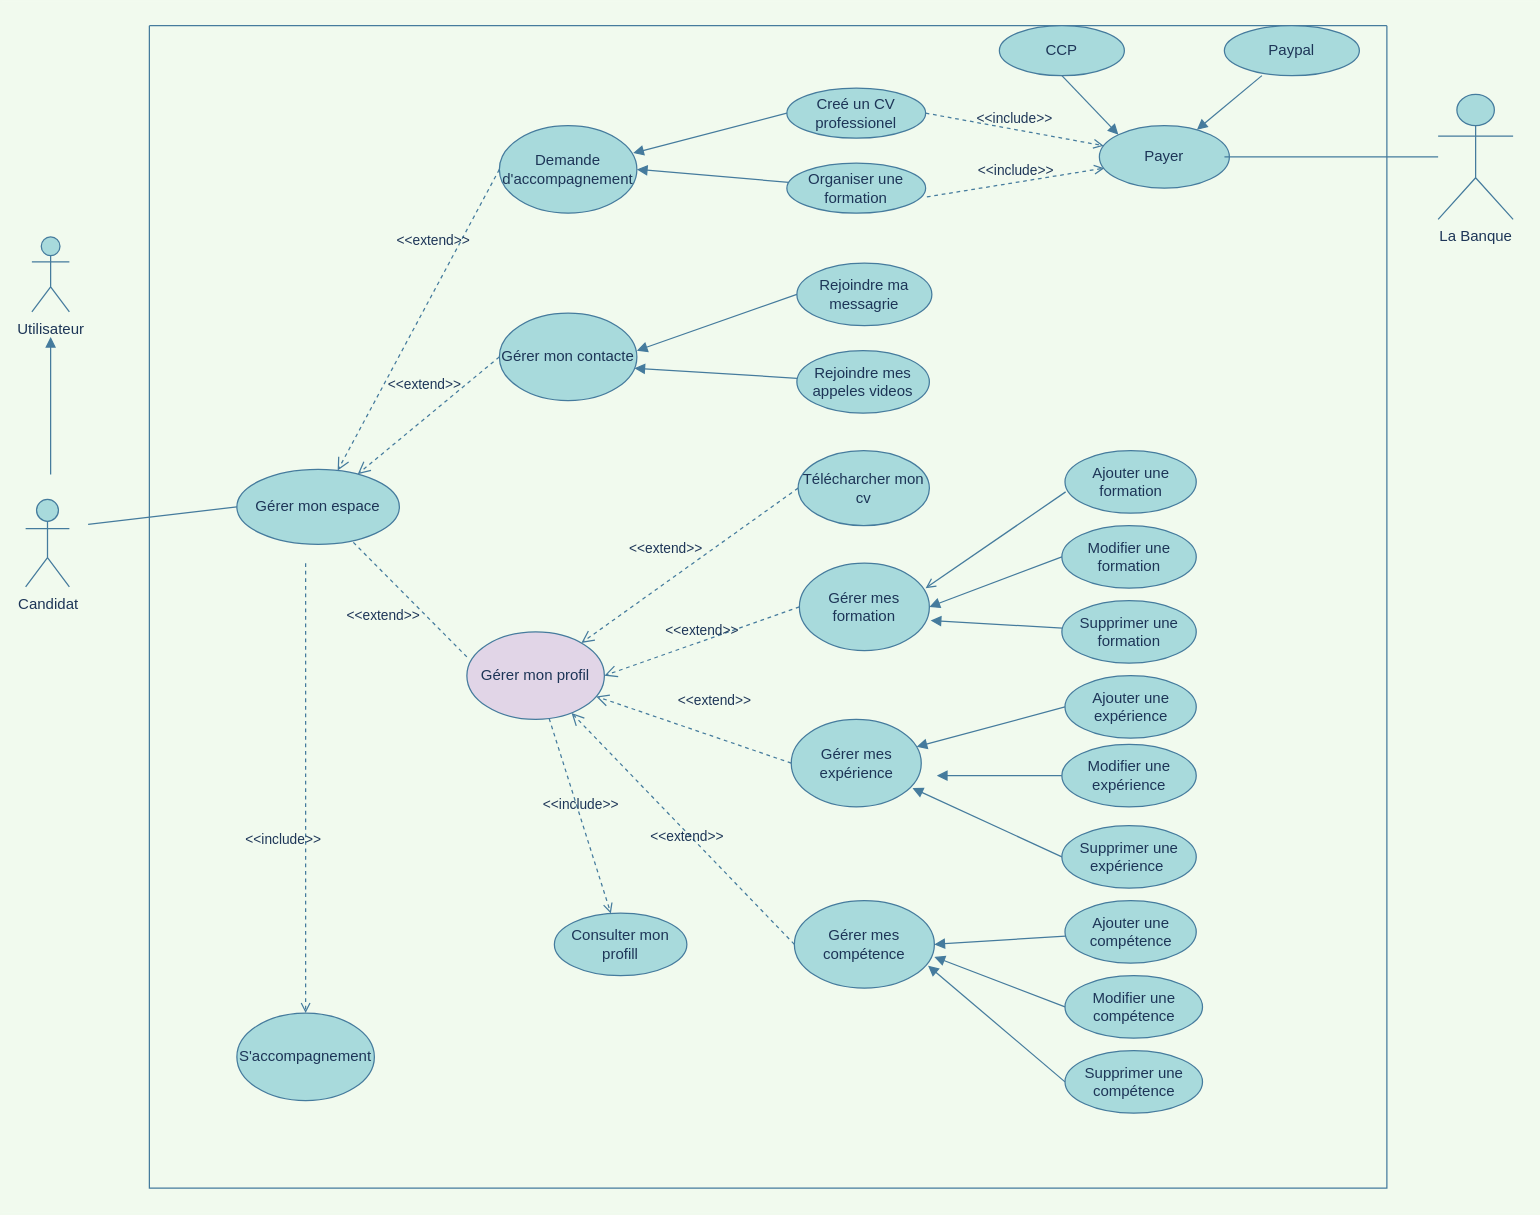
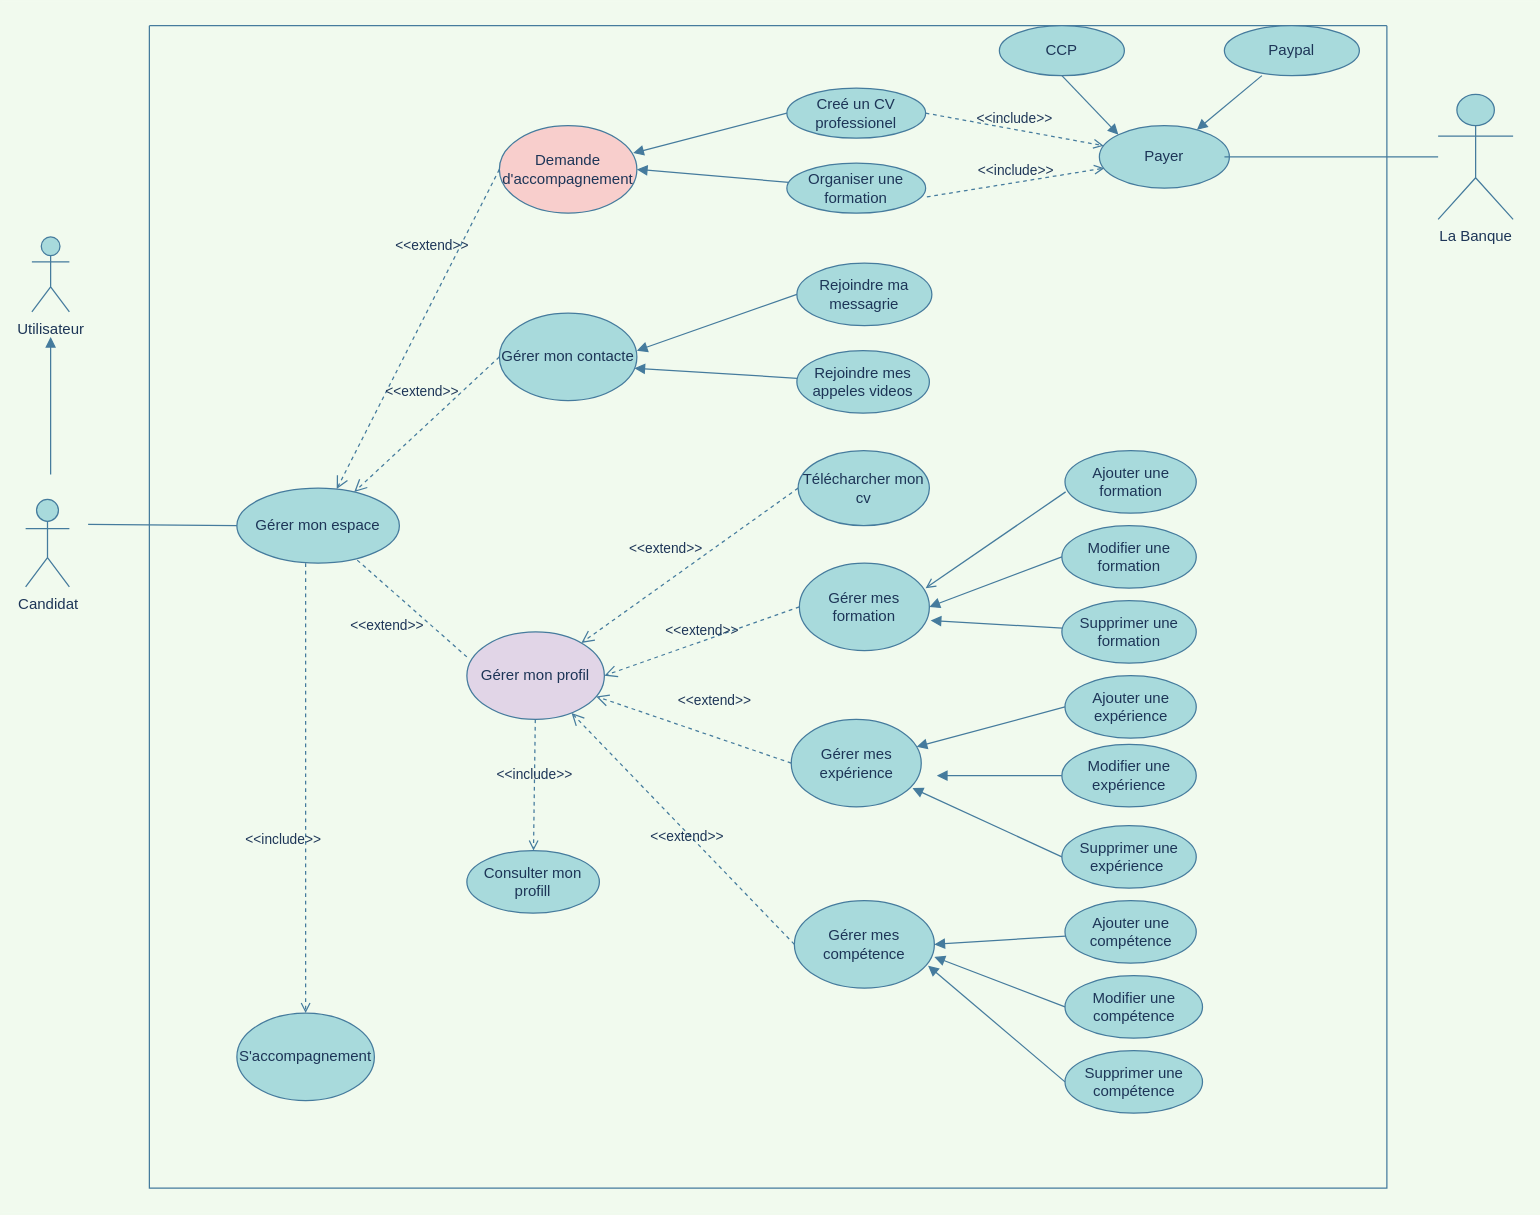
node "Demande d'accompagnement": fillcolor #a8dadc -> #f8cecc
node "Gérer mon espace": moved (318, 507) -> (318, 526)
node "Consulter mon profill": moved (621, 944) -> (533, 882)
